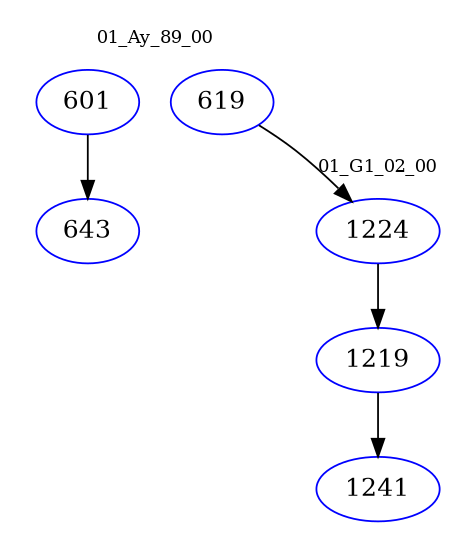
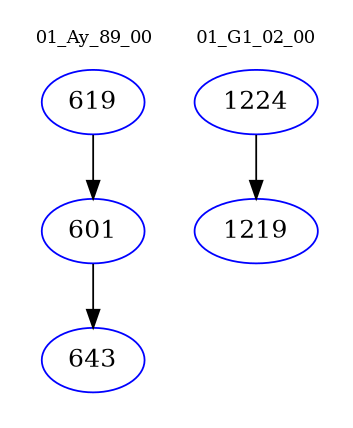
edge "619" -> "1224": now "619" -> "601"
node "1241": removed
